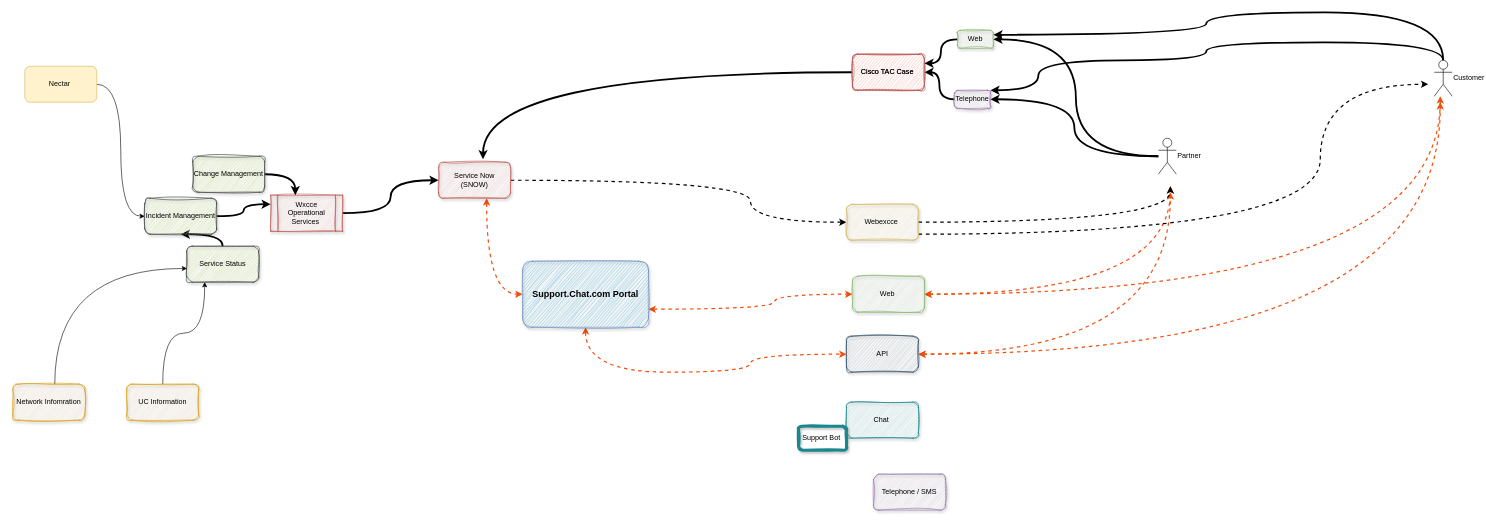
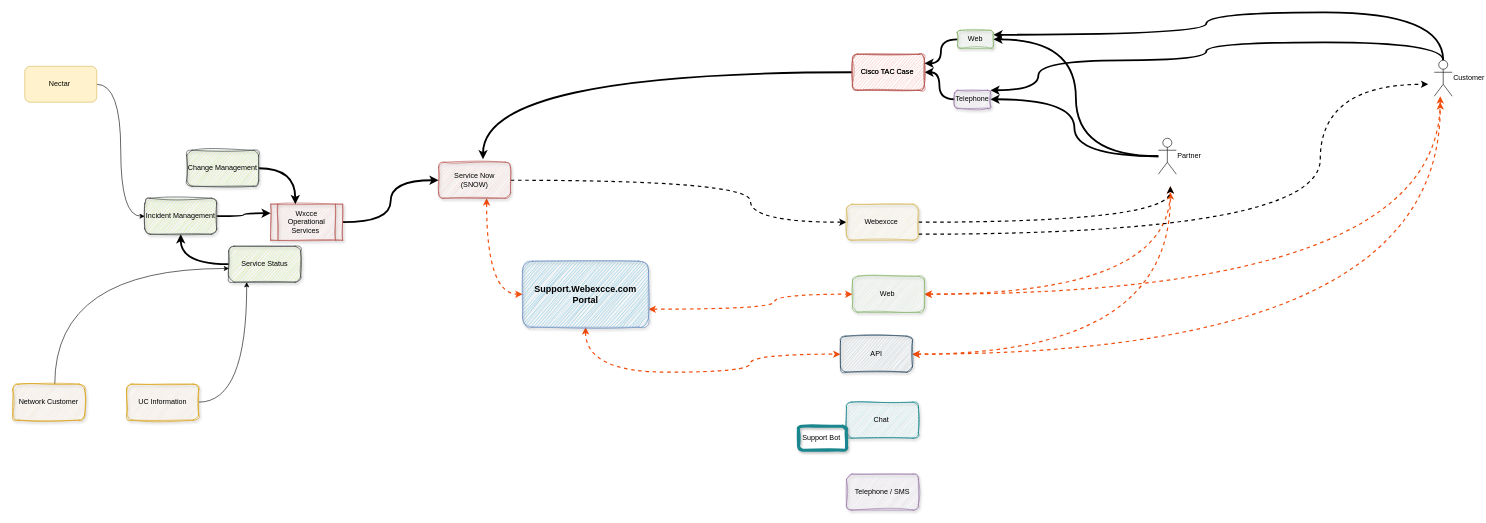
node "Change Management": moved (228, 174) -> (222, 168)
node "Wxcce Operational Services": moved (306, 213) -> (306, 222)
node "Service Status": moved (222, 264) -> (264, 264)
node "Support.Chat.com Portal": label "Support.Chat.com Portal" -> "Support.Webexcce.com Portal"
node "API": moved (882, 354) -> (876, 354)
node "Network Infomration": label "Network Infomration" -> "Network Customer"
node "Telephone / SMS": moved (909, 492) -> (882, 492)
